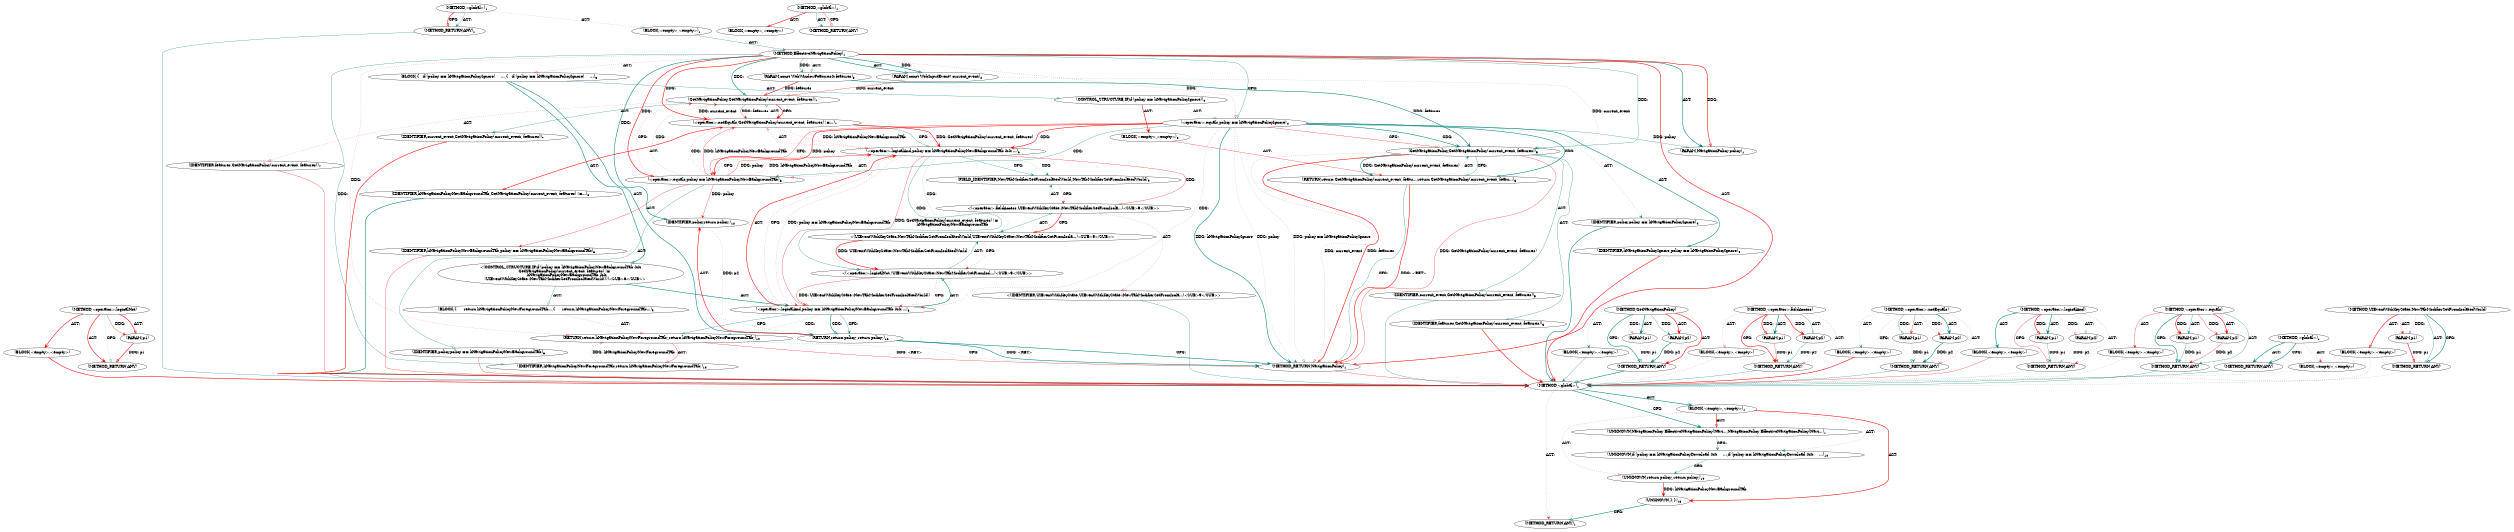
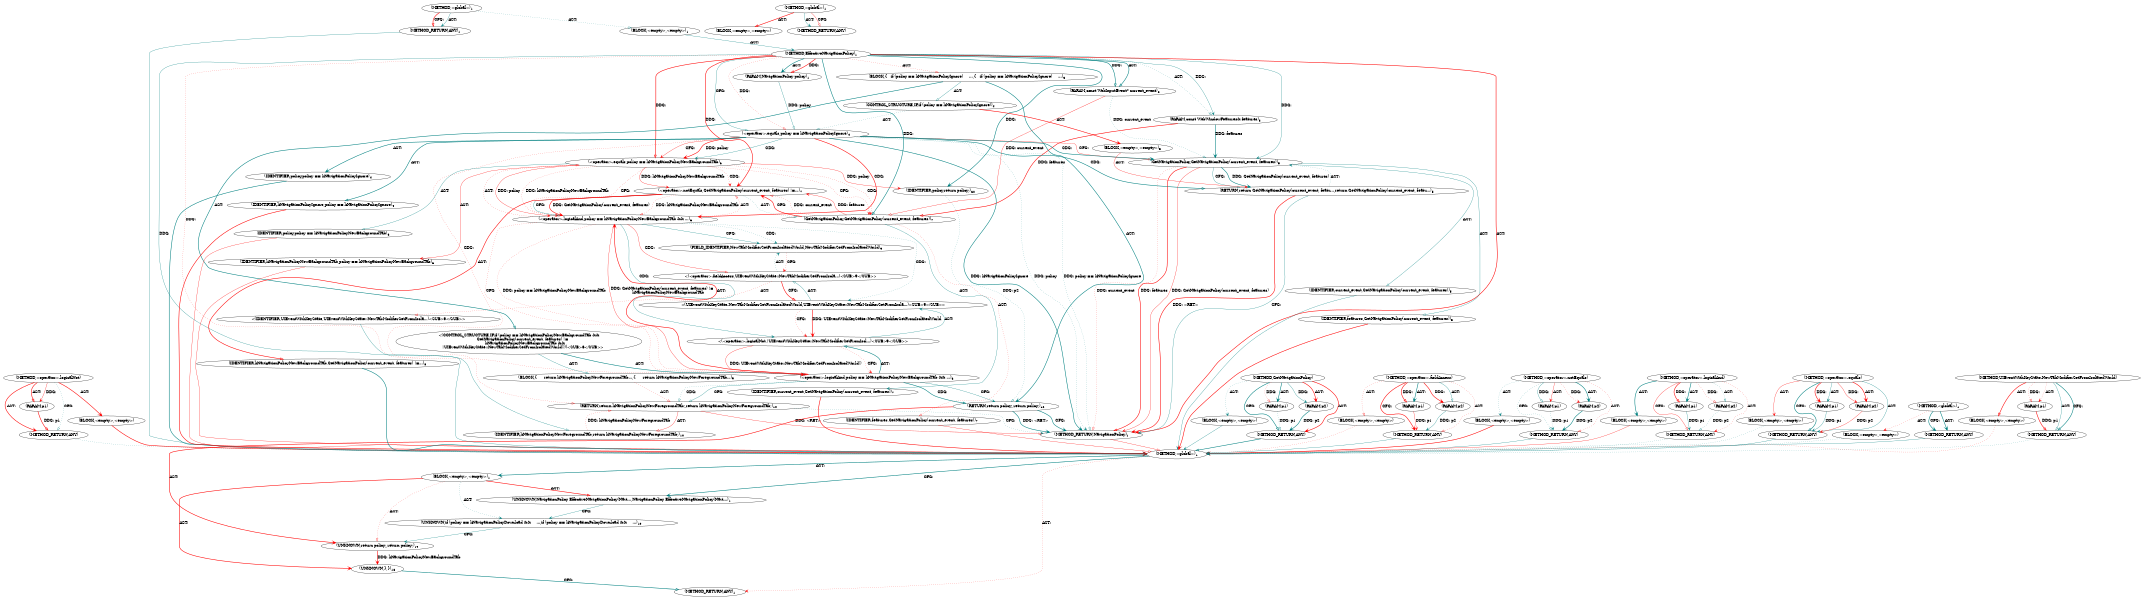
edge "(METHOD,EffectiveNavigationPolicy)" -> "(METHOD_RETURN,NavigationPolicy)": arrowhead onormal -> vee
edge "(METHOD,EffectiveNavigationPolicy)" -> "(IDENTIFIER,policy,return policy;)": arrowhead onormal -> vee
edge "(<operator>.equals,policy == kNavigationPolicyIgnore)" -> "(PARAM,NavigationPolicy policy)": reversed
edge "(<operator>.equals,policy == kNavigationPolicyIgnore)" -> "(IDENTIFIER,policy,policy == kNavigationPolicyIgnore)": style dotted -> bold
node "(IDENTIFIER,policy,return policy;)": text "12" -> "62"
edge "(RETURN,return policy;,return policy;)" -> "(IDENTIFIER,policy,return policy;)": now "(RETURN,return policy;,return policy;)" -> "(UNKNOWN,return policy;,return policy;)"
